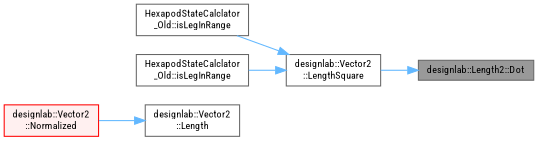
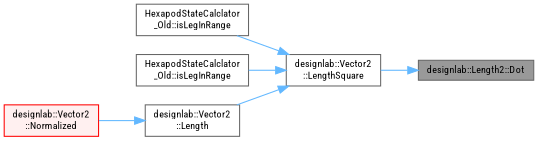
edge "designlab::Vector2 ::Length" -> "designlab::Vector2 ::LengthSquare": added
